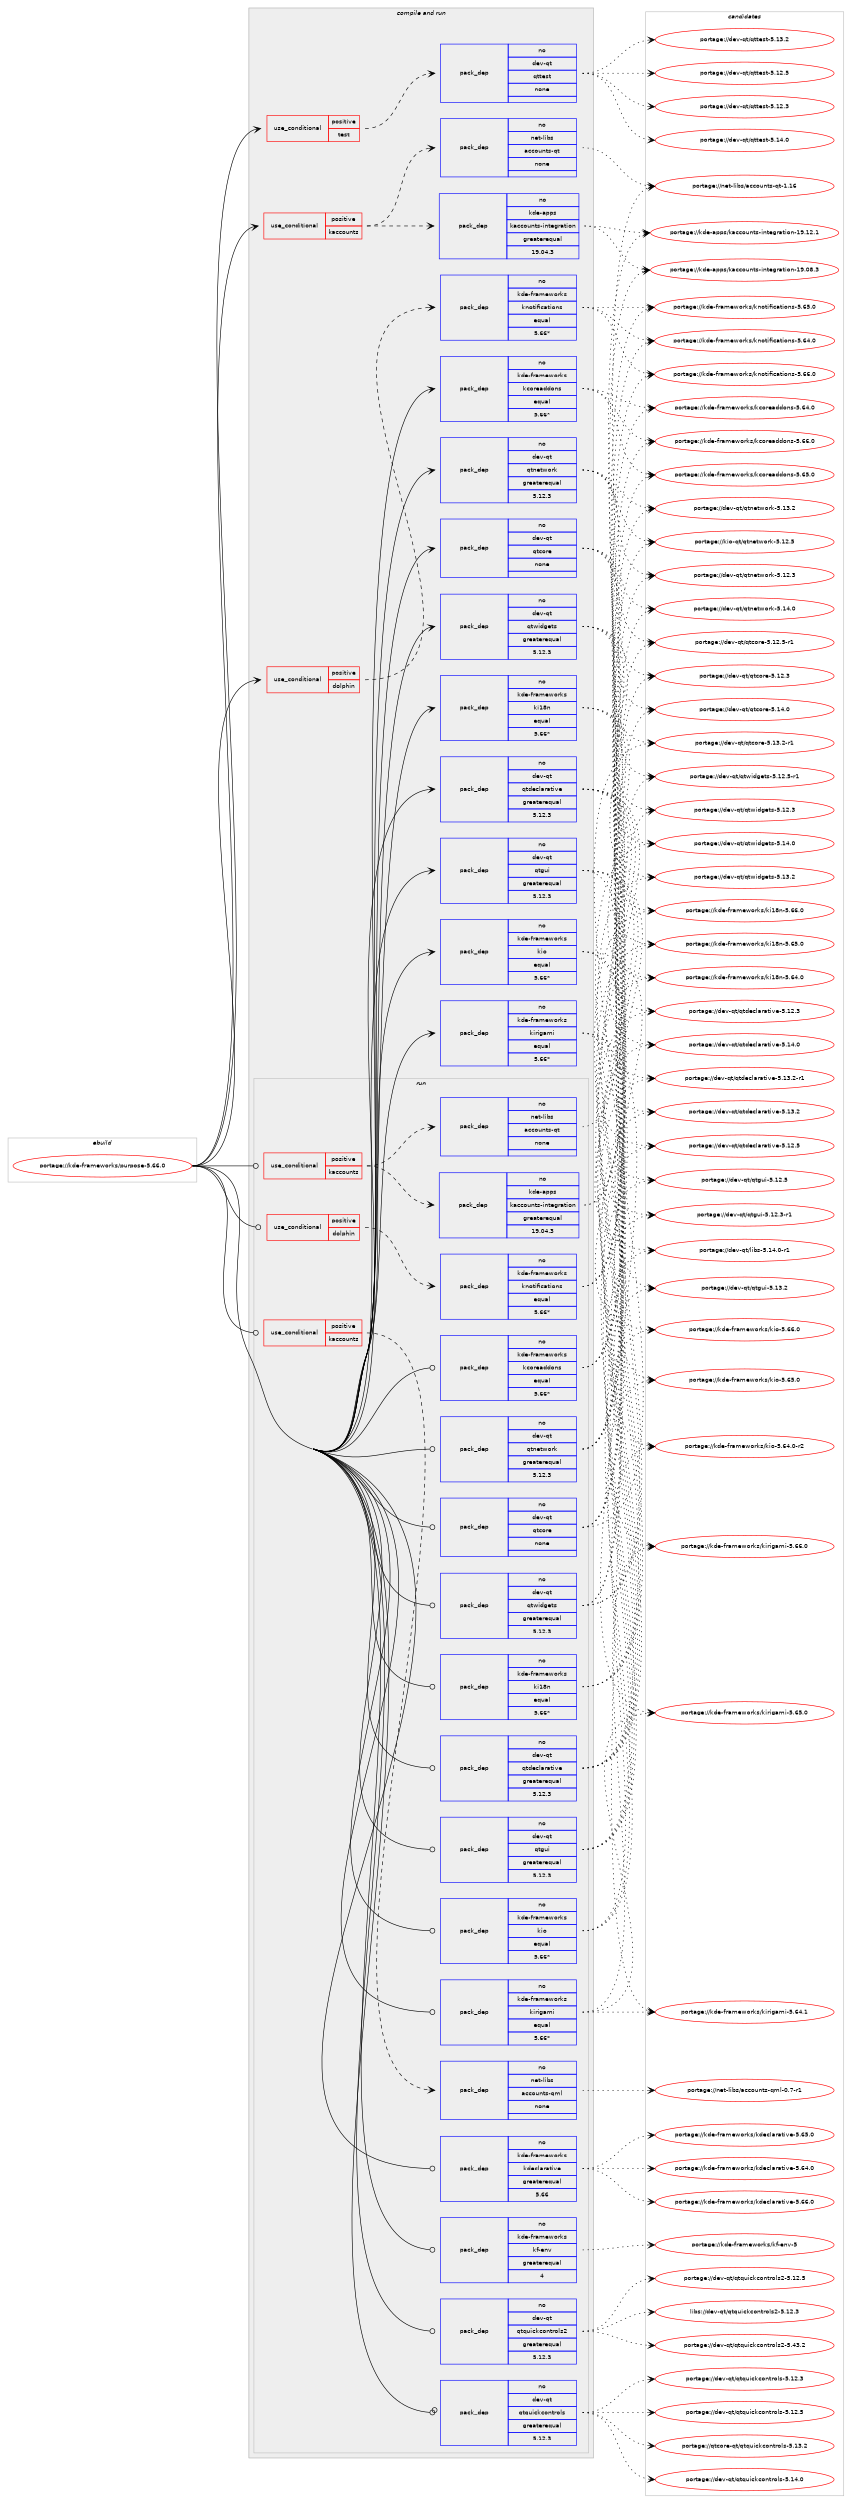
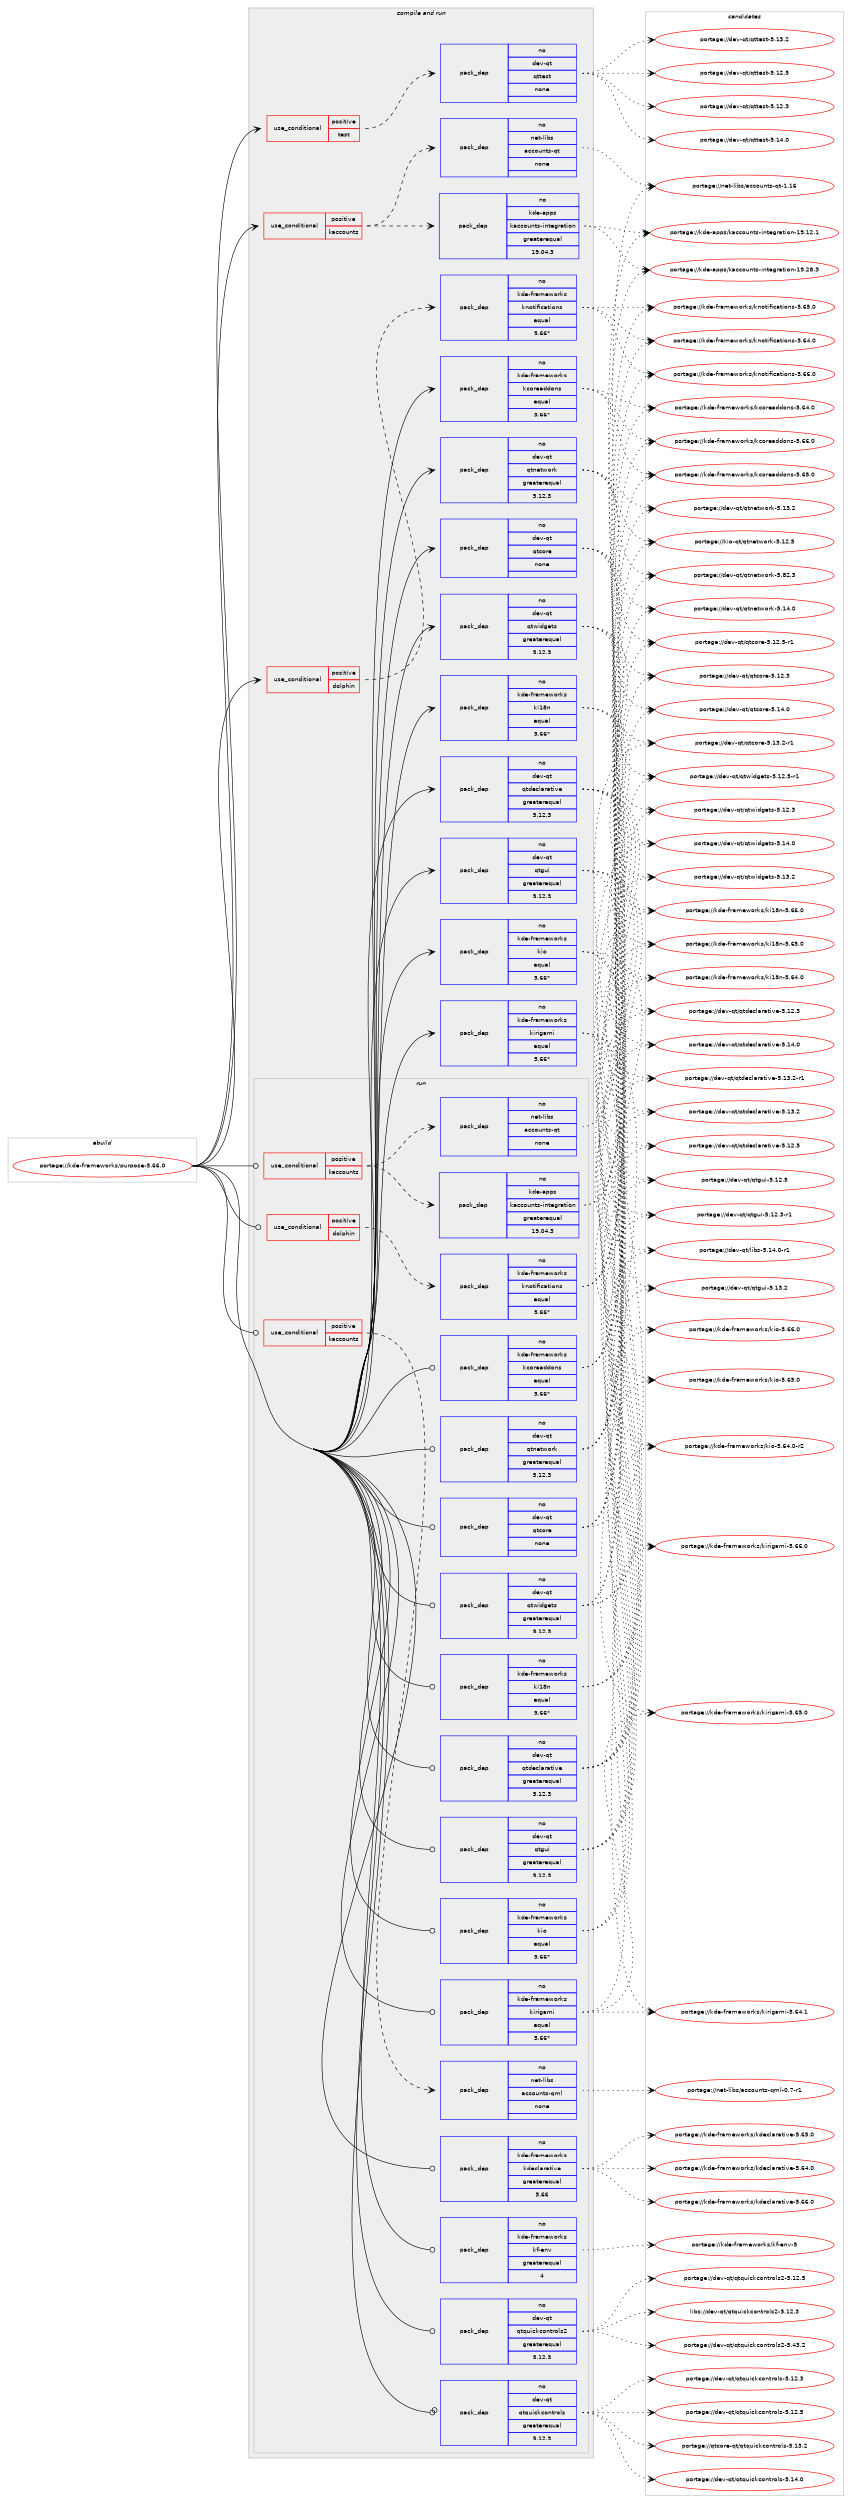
node "portage://kde-apps/kaccounts-integration-19.08.3": label "portage://kde-apps/kaccounts-integration-19.08.3" -> "portage://kde-apps/kaccounts-integration-19.28.3"
node "portage://dev-qt/qtnetwork-5.12.3": label "portage://dev-qt/qtnetwork-5.12.3" -> "portage://dev-qt/qtnetwork-5.82.3"
